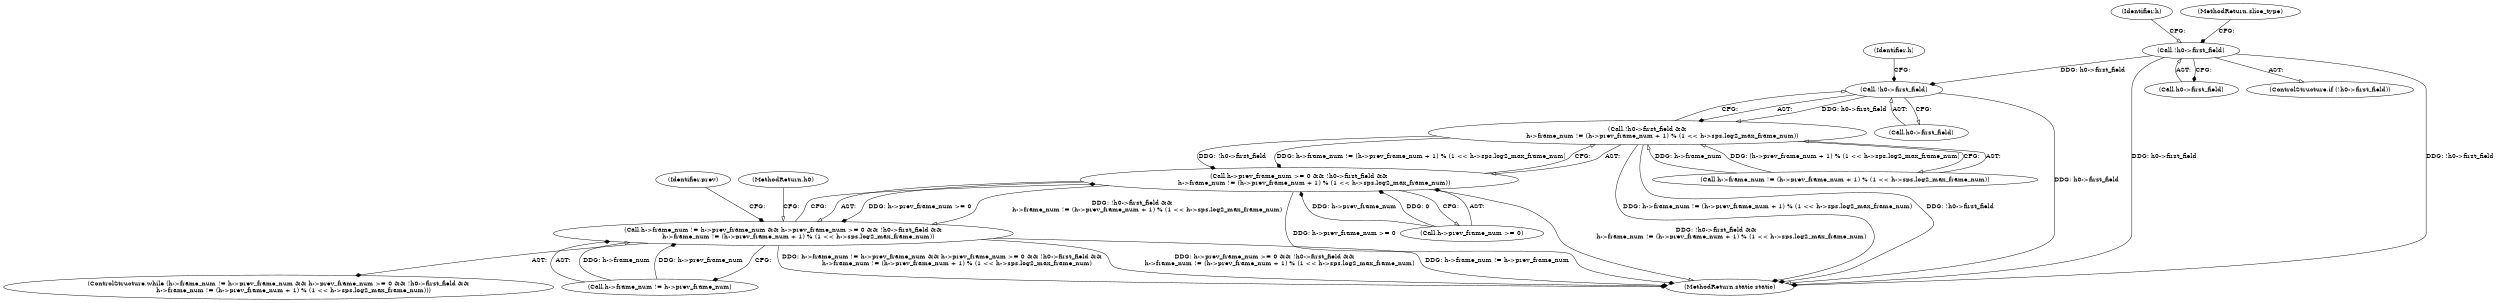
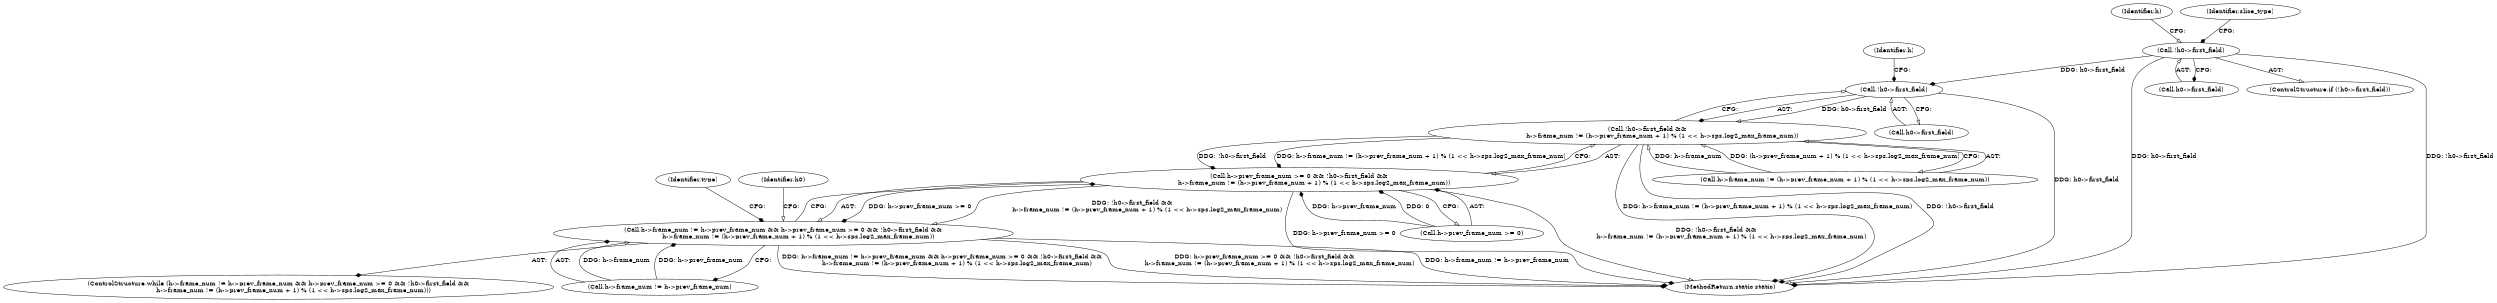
node "(MethodReturn,slice_type)": label "(MethodReturn,slice_type)" -> "(Identifier,slice_type)"
node "(Identifier,prev)": label "(Identifier,prev)" -> "(Identifier,type)"
node "(MethodReturn,h0)": label "(MethodReturn,h0)" -> "(Identifier,h0)"
